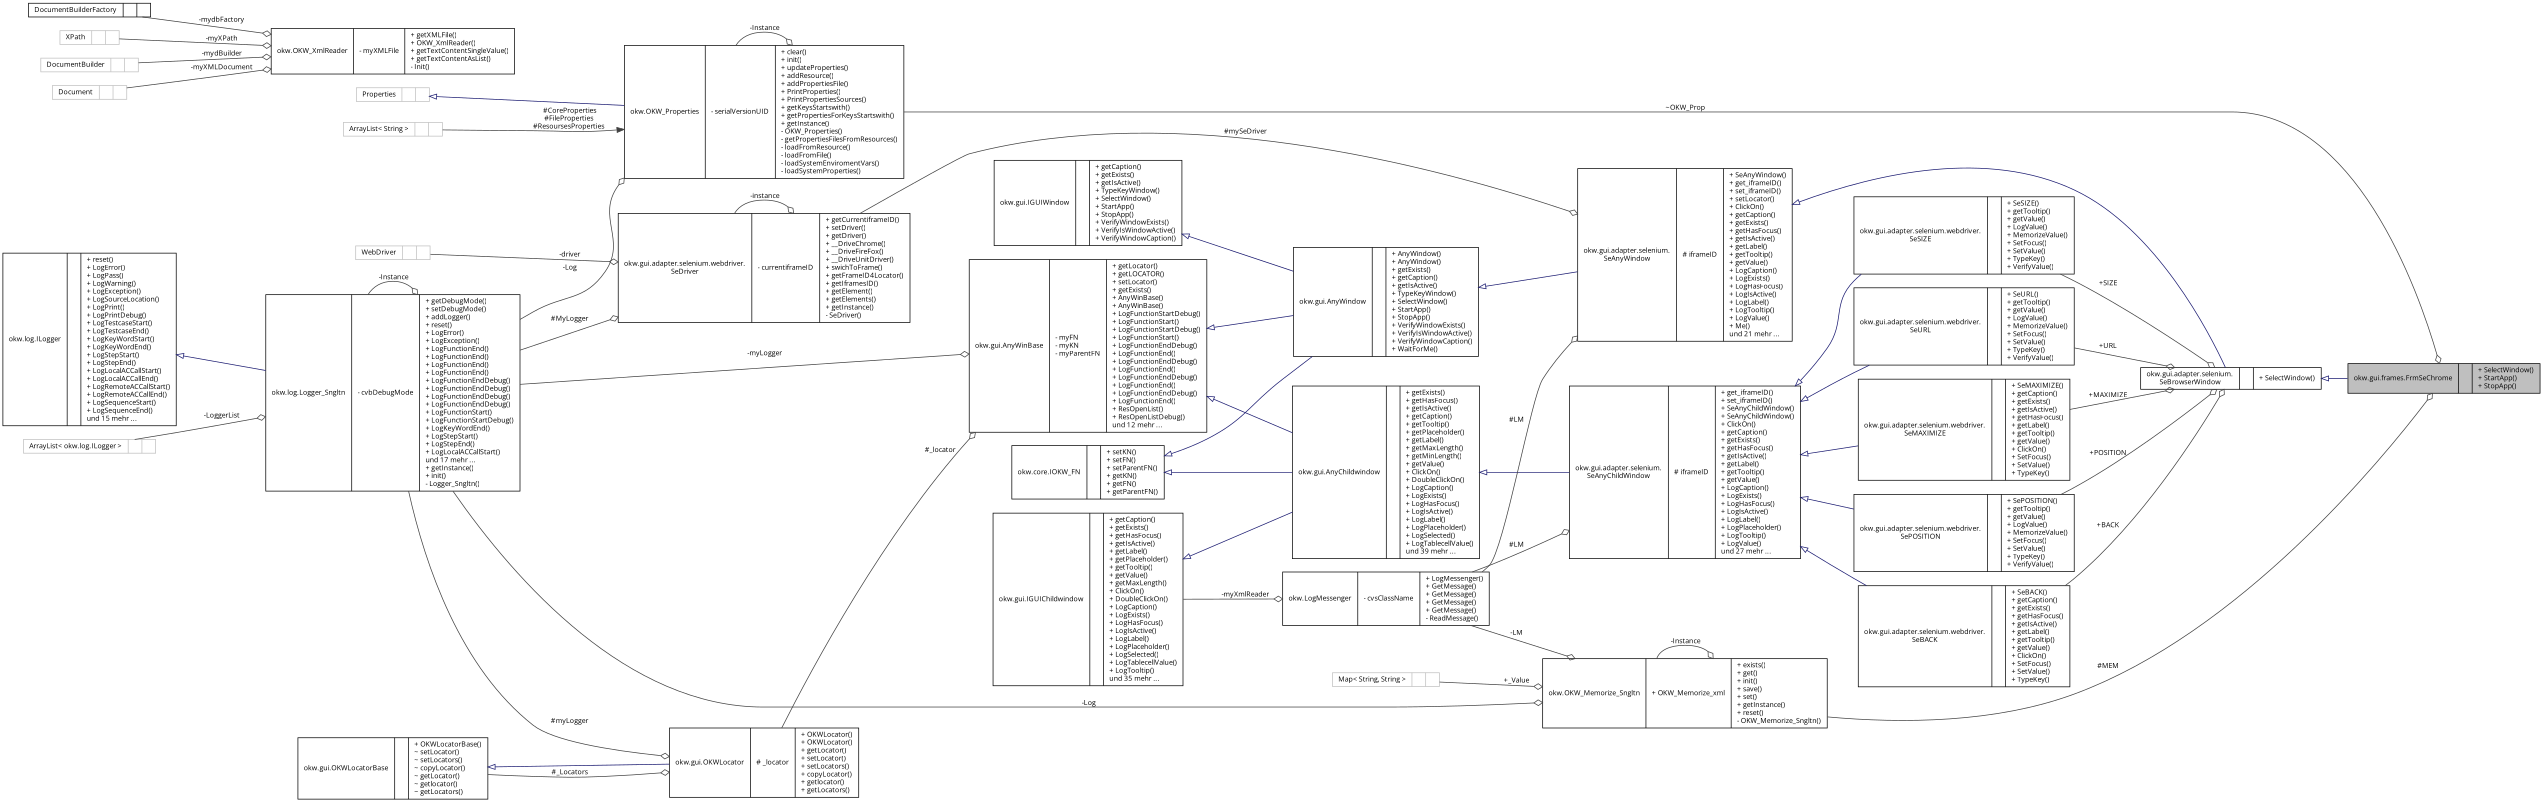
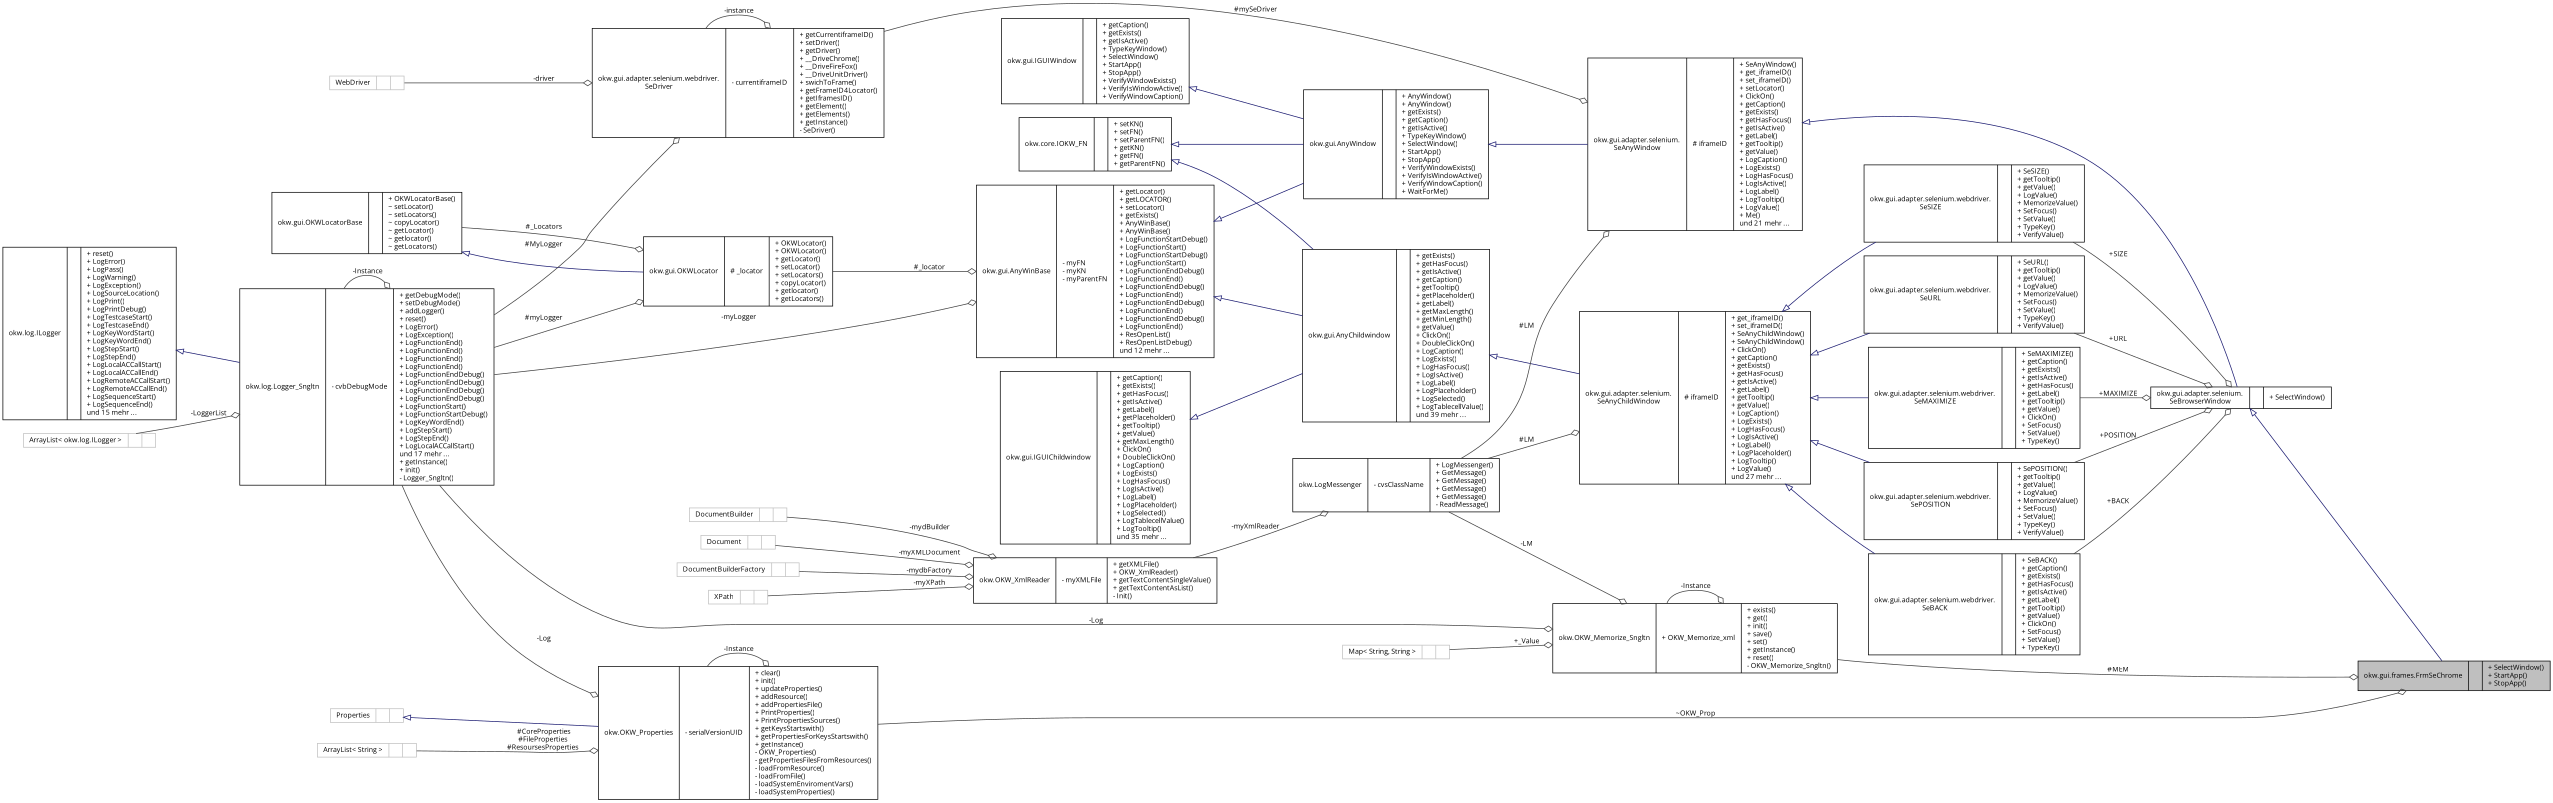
node "DocumentBuilderFactory": color black -> grey75
edge "ArrayList< String >" -> "okw.OKW_Properties": arrowhead normal -> odiamond
edge "okw.gui.IGUIChildwindow" -> "okw.LogMessenger": now "okw.OKW_XmlReader" -> "okw.LogMessenger"
